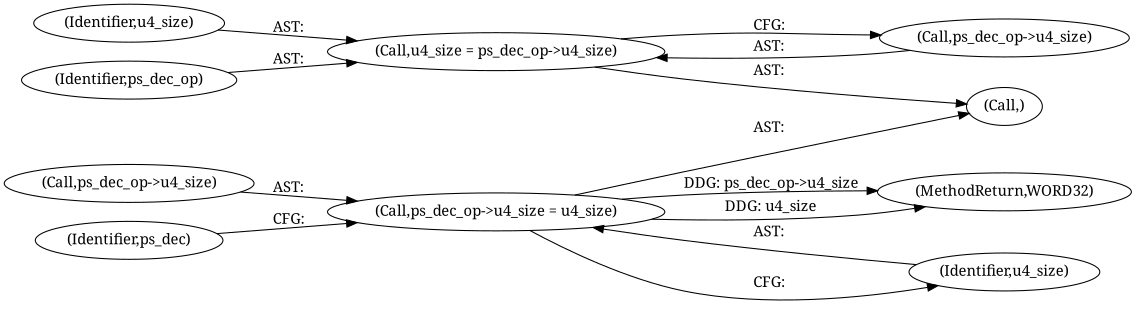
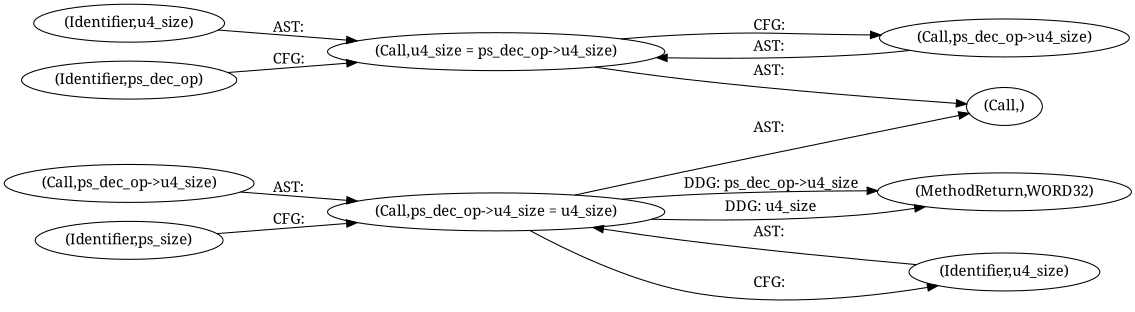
edge "(Identifier,ps_dec_op)" -> "(Call,u4_size = ps_dec_op->u4_size)": label "AST: " -> "CFG: "
node "(Identifier,ps_dec)": label "(Identifier,ps_dec)" -> "(Identifier,ps_size)"
